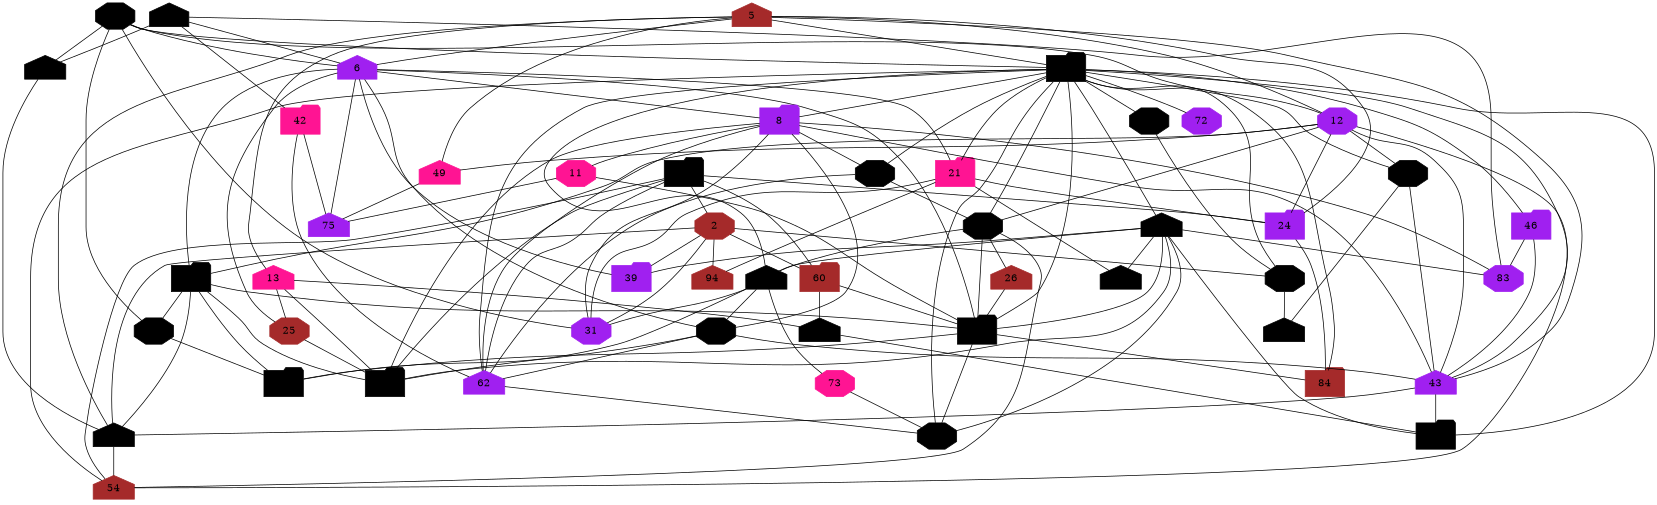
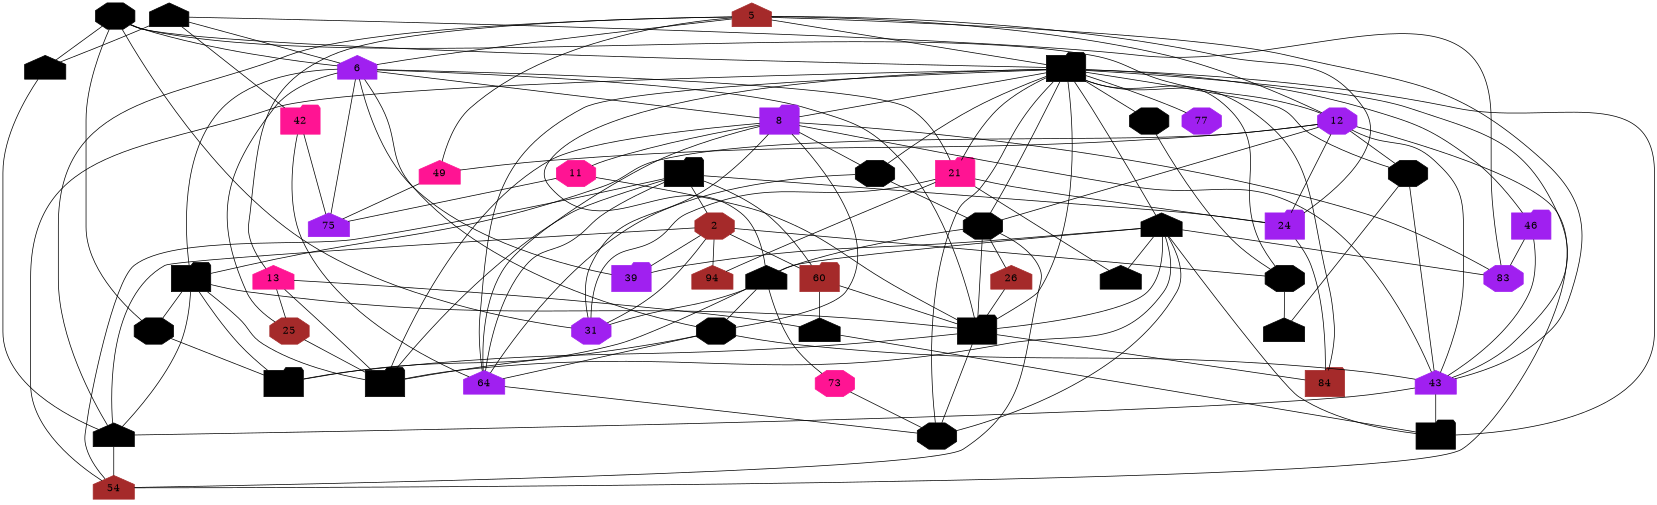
node "72": label "72" -> "77"
node "62": label "62" -> "64"
